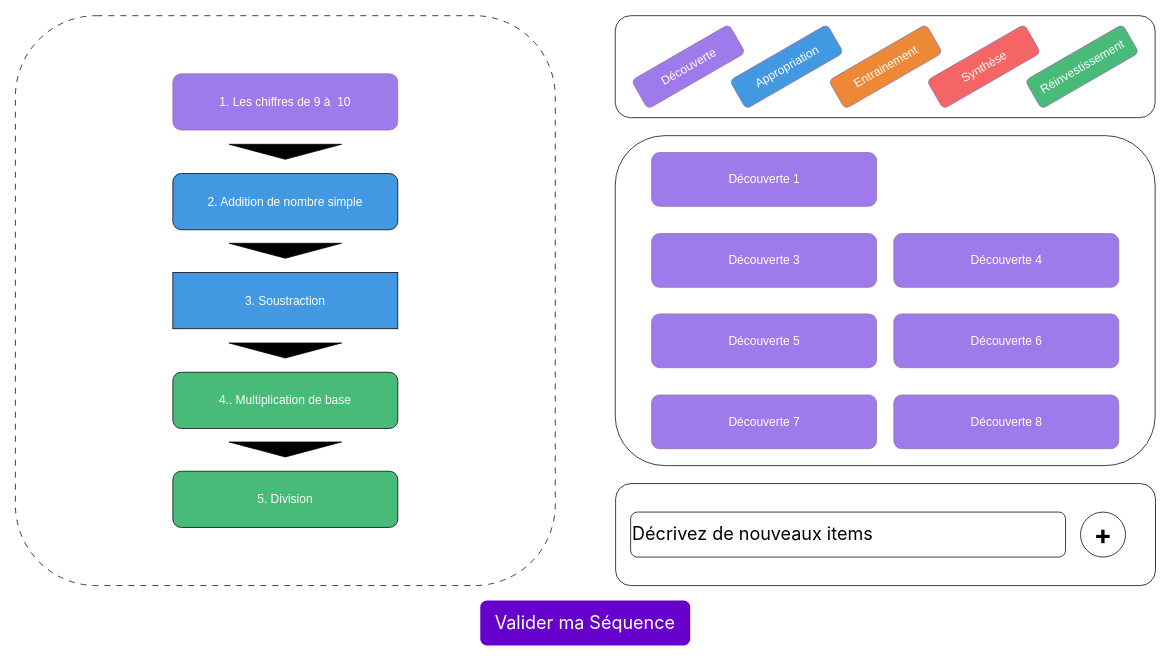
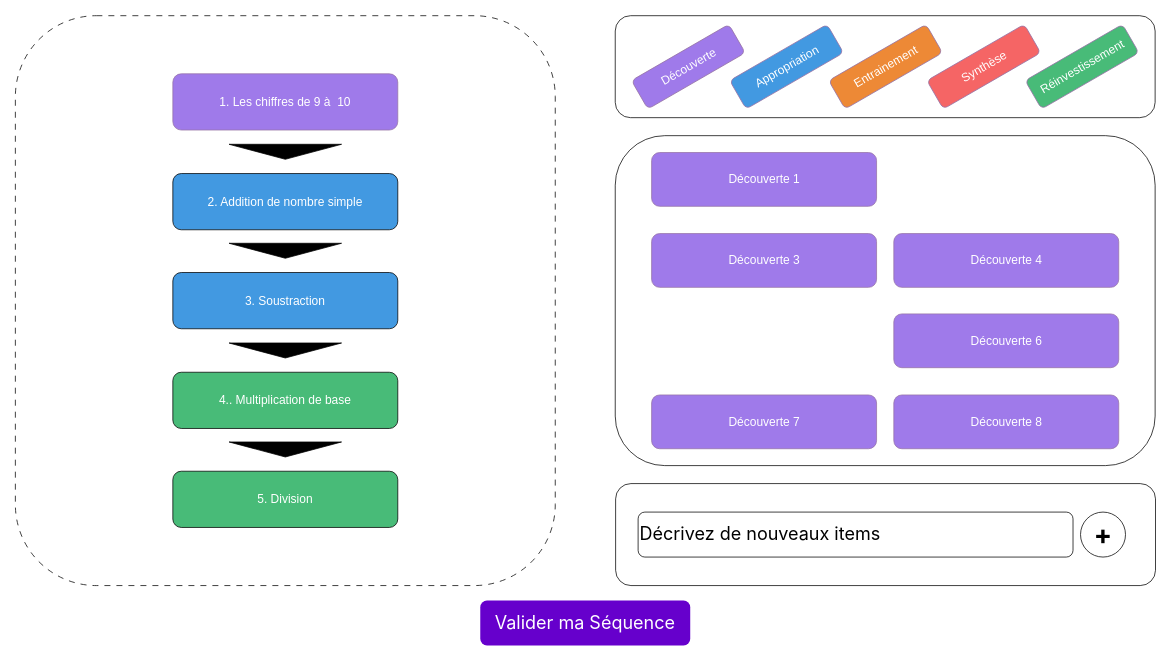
node "3. Soustraction": shape rectangle -> rounded rectangle
node "Découverte 5": removed
node "Décrivez de nouveaux items": moved (848, 534) -> (856, 534)
